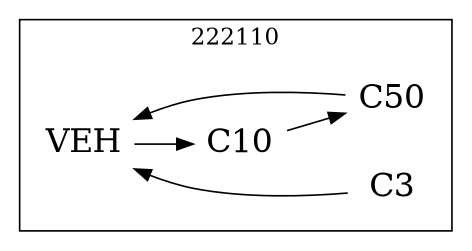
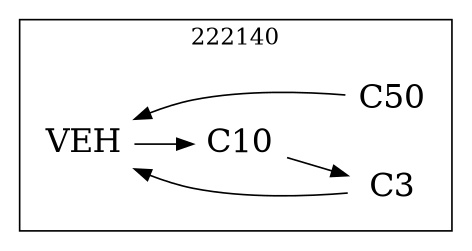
cluster "222110": label "222110" -> "222140"
edge "C10" -> "C50": now "C10" -> "C3"
